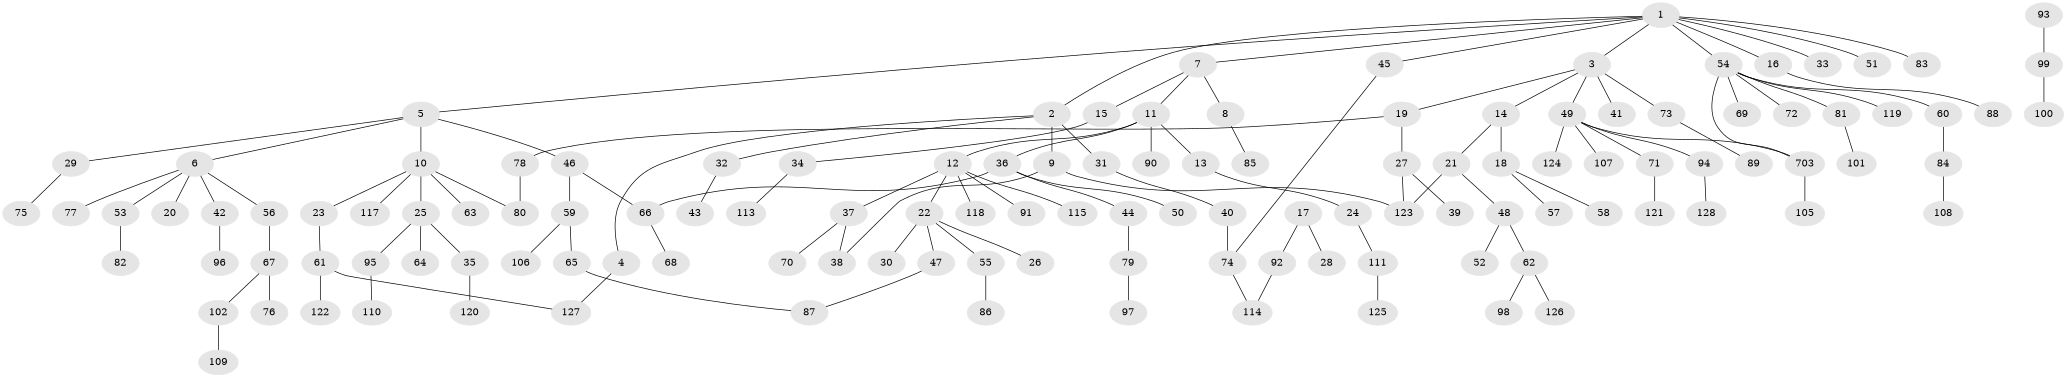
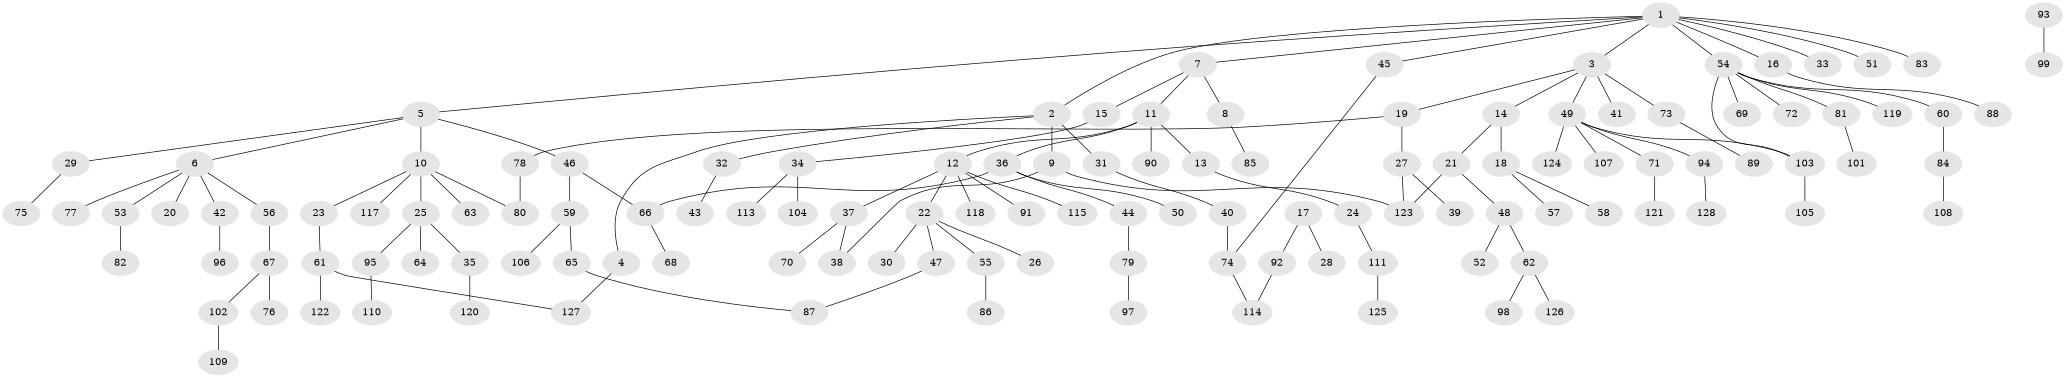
node "100": removed
node "703": label "703" -> "103"
node "104": added
